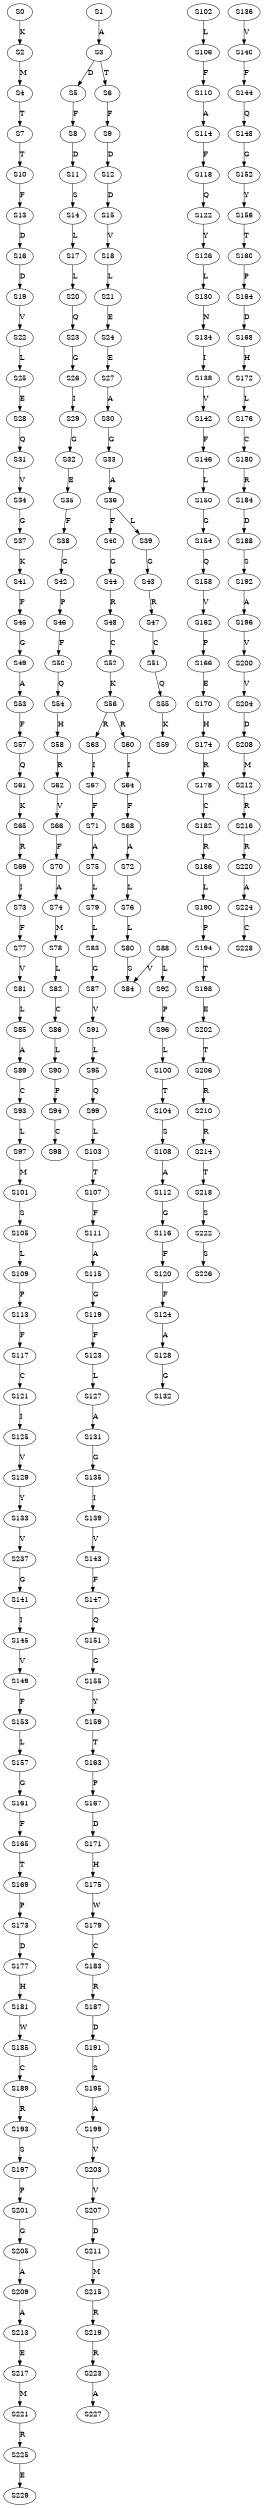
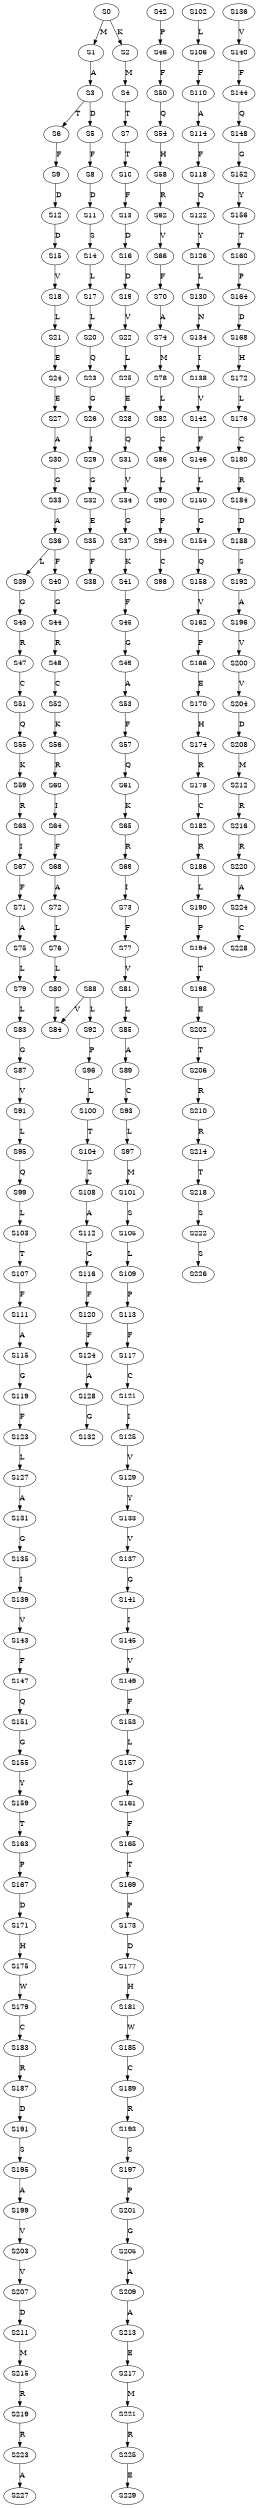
edge "S0" -> "S1": added, label "M"
edge "S38" -> "S42": removed, label "G"
edge "S56" -> "S63": now "S59" -> "S63"
node "S237": label "S237" -> "S137"
